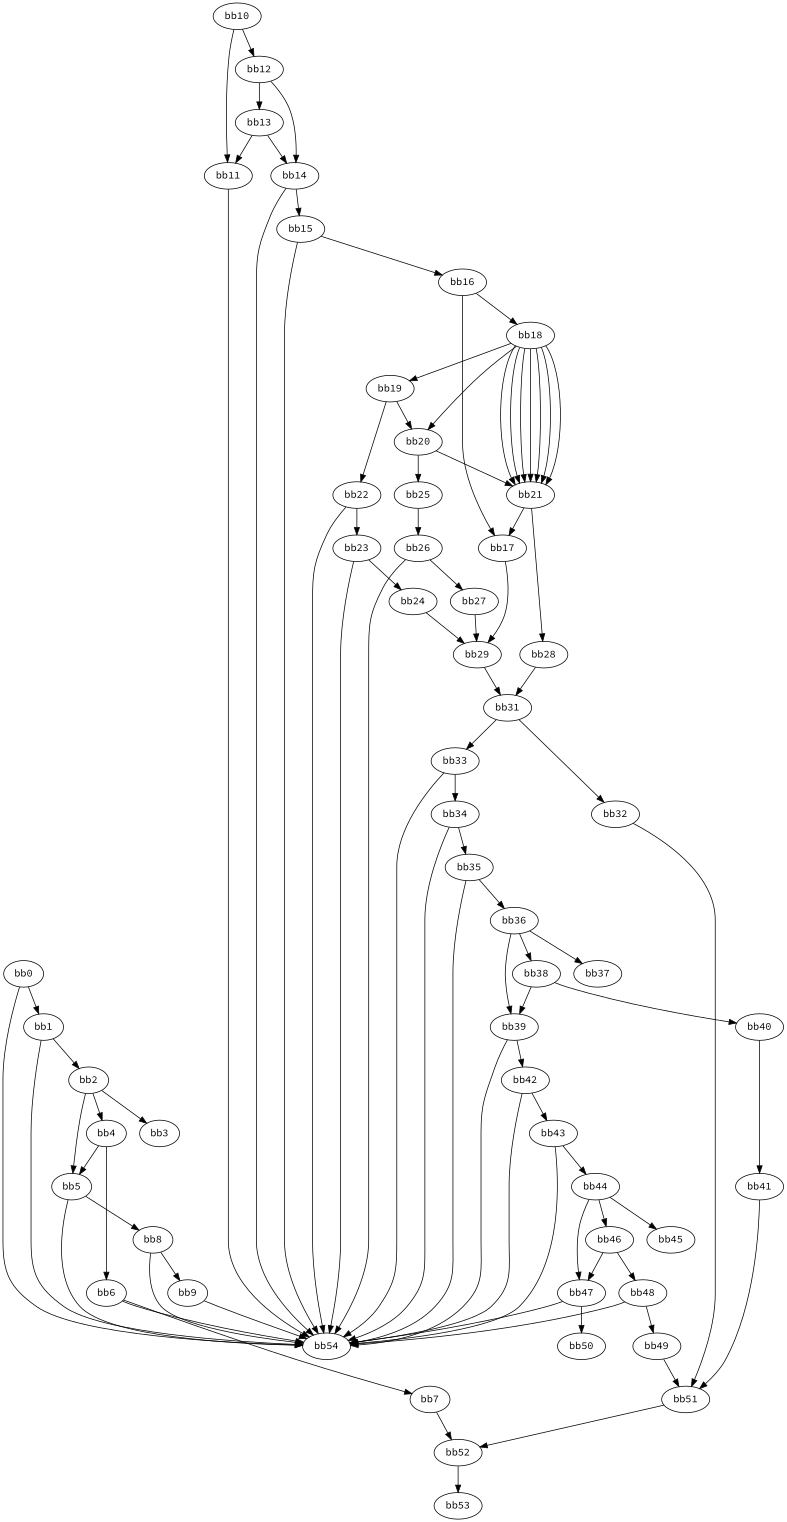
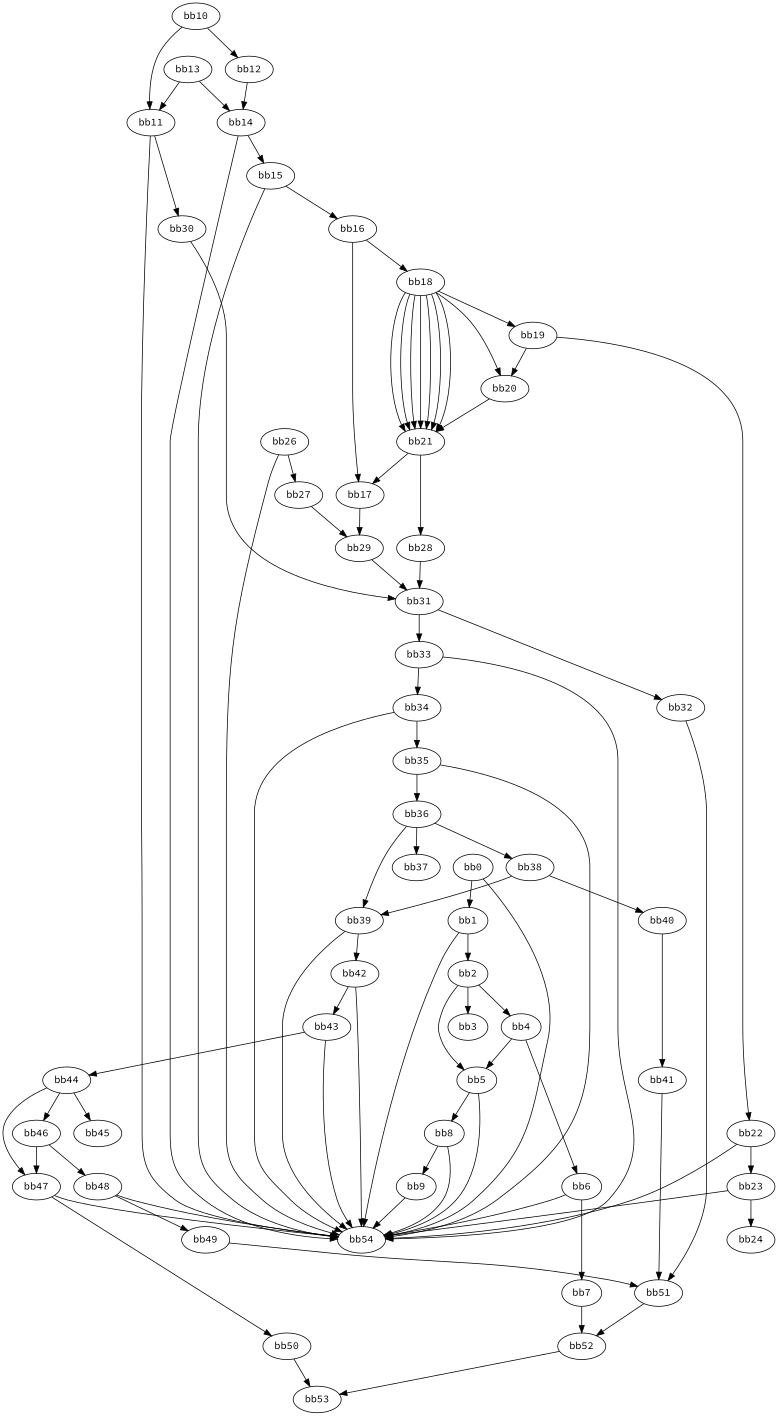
edge "bb12" -> "bb13": removed
node "bb30": added
node "bb25": removed
edge "bb24" -> "bb29": removed
edge "bb50" -> "bb53": added
